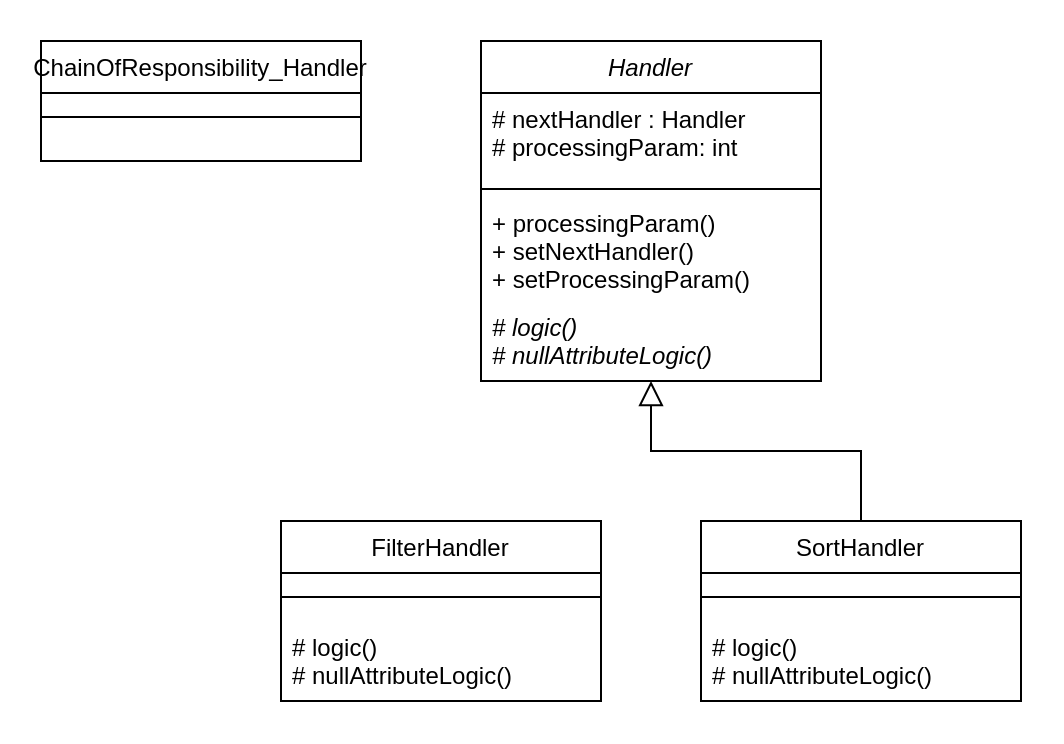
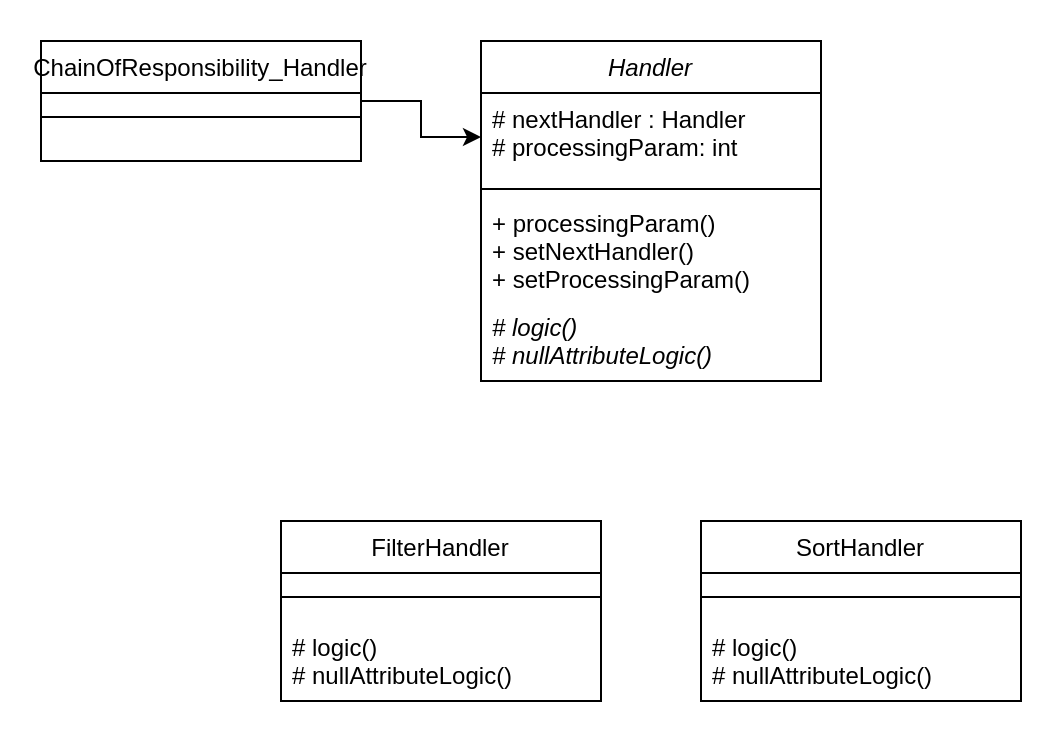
edge "ChainOfResponsibility_Handler" -> "# nextHandler : Handler # processingParam: int": added
edge "SortHandler" -> "Handler": removed
